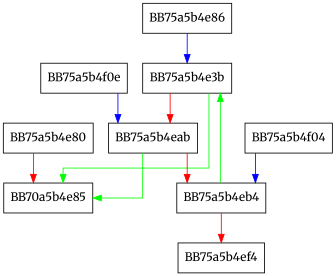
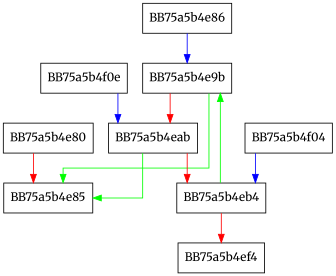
node "BB75a5b4e3b": label "BB75a5b4e3b" -> "BB75a5b4e9b"
node "BB70a5b4e85": label "BB70a5b4e85" -> "BB75a5b4e85"
